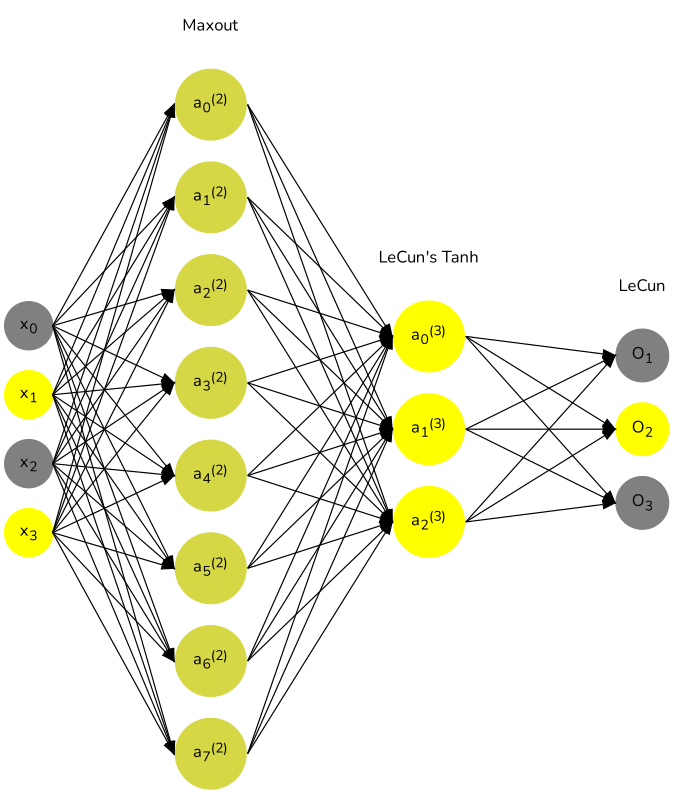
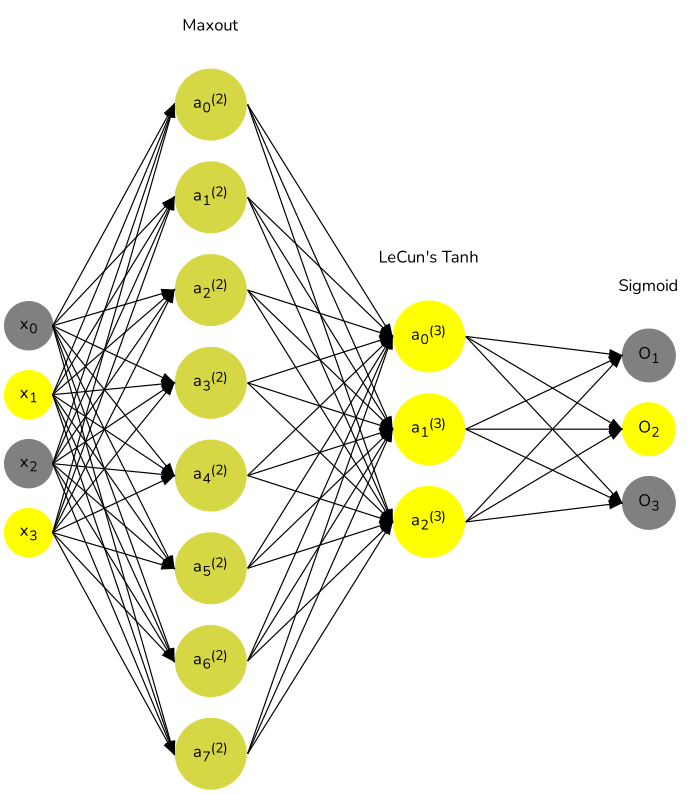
node "LeCun": label "LeCun" -> "Sigmoid"
